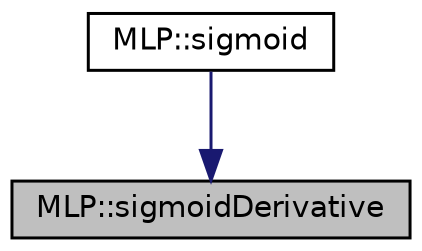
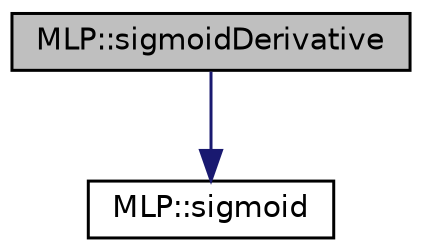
edge "MLP::sigmoid" -> "MLP::sigmoidDerivative": reversed
